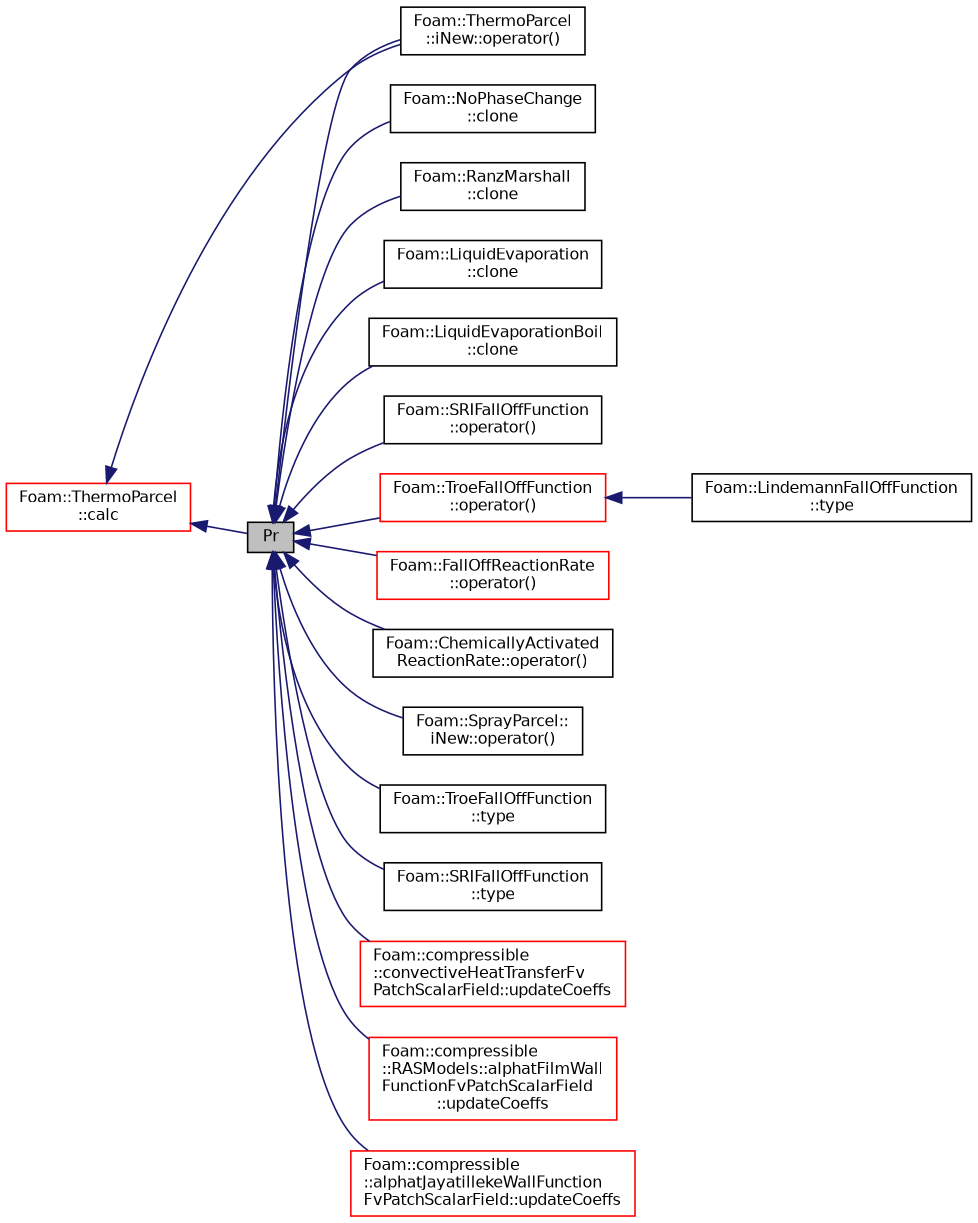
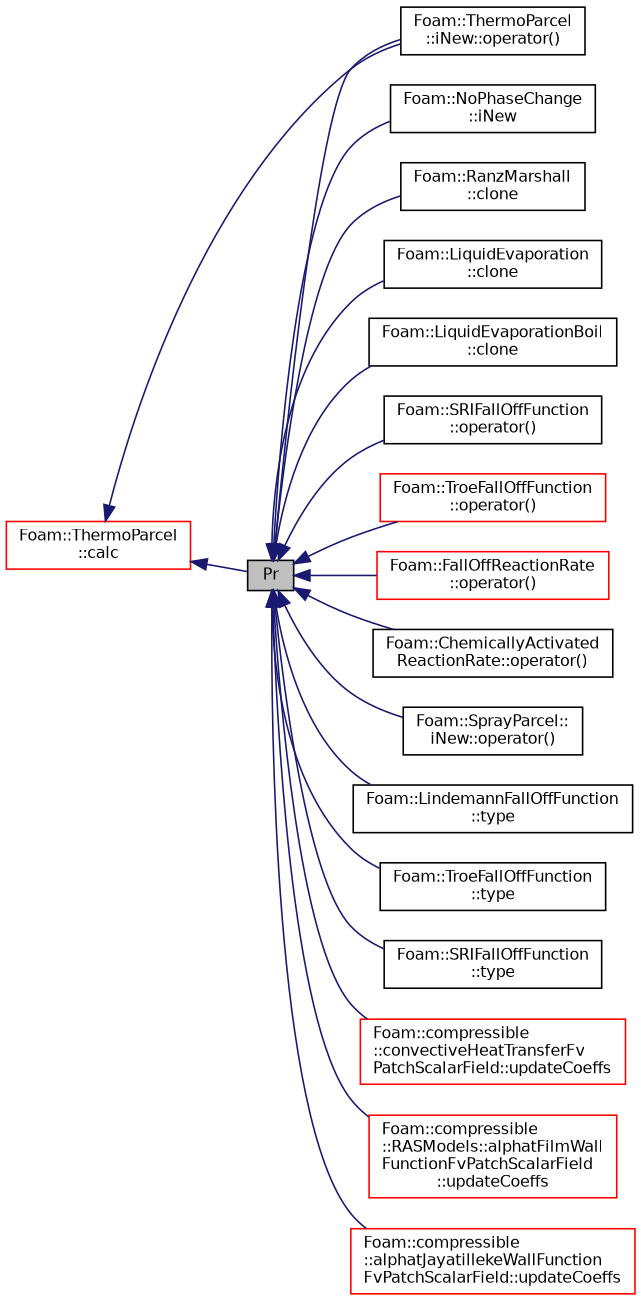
node "Foam::NoPhaseChange ::clone": label "Foam::NoPhaseChange ::clone" -> "Foam::NoPhaseChange ::iNew"
edge "Foam::LindemannFallOffFunction ::type" -> "Foam::TroeFallOffFunction ::operator()": now "Foam::LindemannFallOffFunction ::type" -> "Pr"
